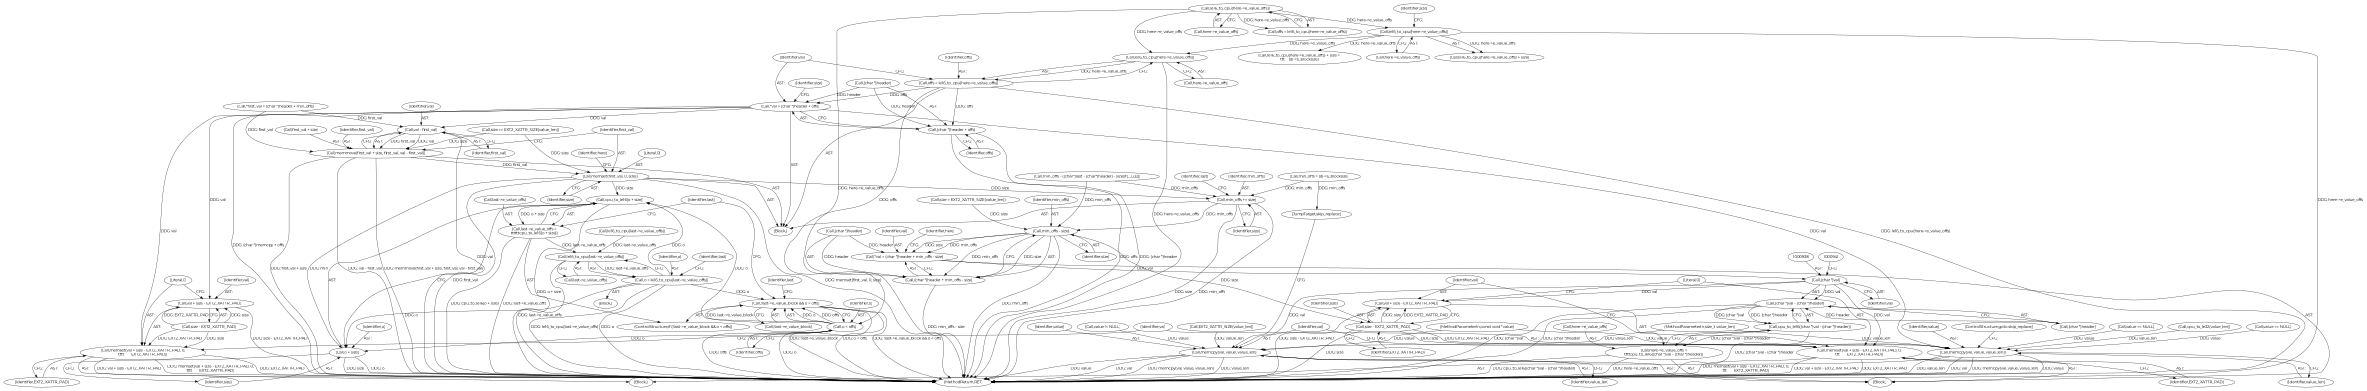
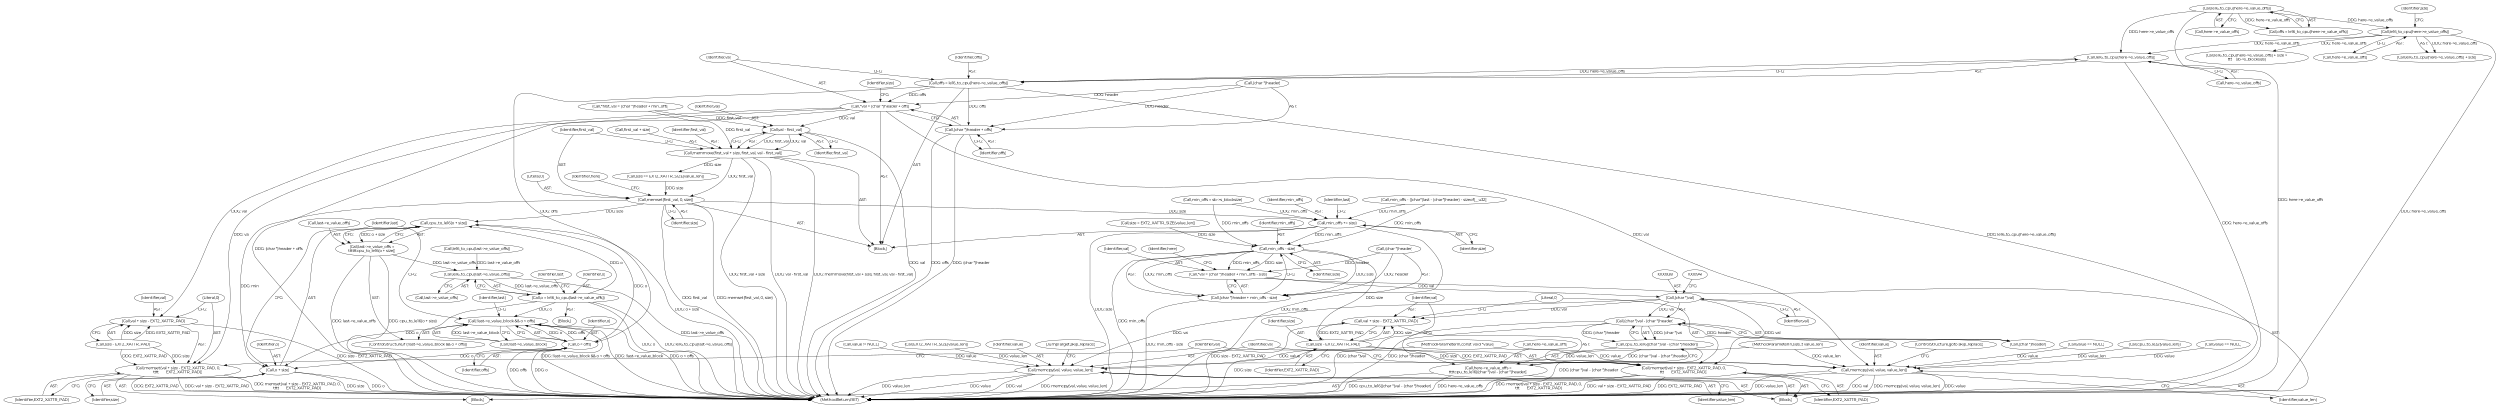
edge "(Call,size == EXT2_XATTR_SIZE(value_len))" -> "(Call,memmove(first_val + size, first_val, val - first_val))": reversed
edge "(Call,min_offs = sb->s_blocksize)" -> "(JumpTarget,skip_replace:)": now "(Call,min_offs = sb->s_blocksize)" -> "(Call,min_offs - size)"
edge "(Call,*val = (char *)header + offs)" -> "(MethodReturn,RET)": label "DDG: (char *)memcpy + offs" -> "DDG: (char *)header + offs"
